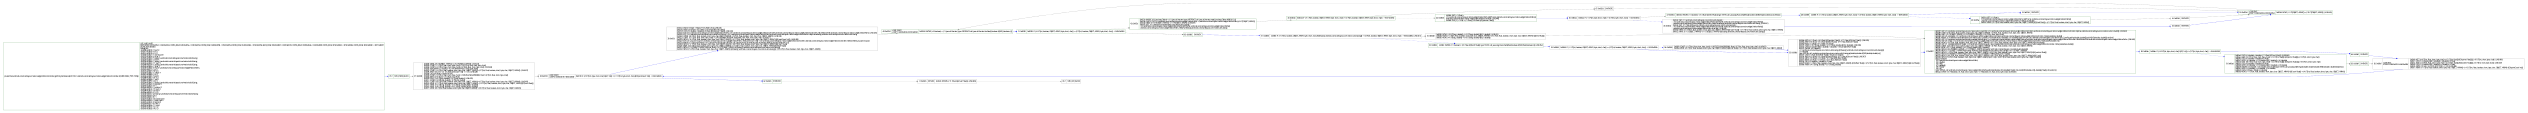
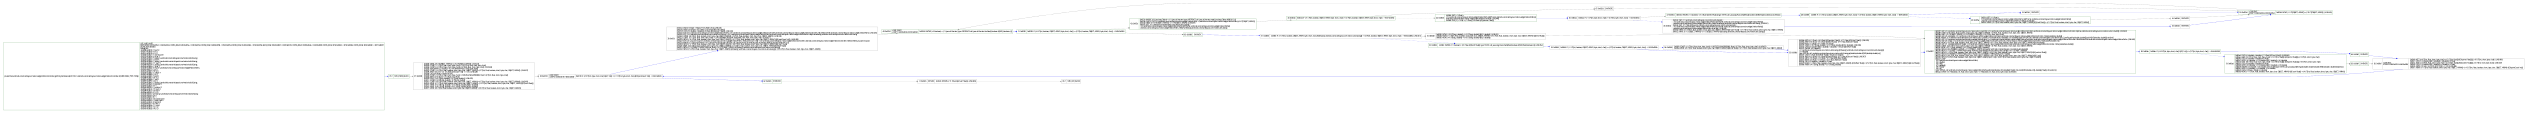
node "57: 0x0087": text "0x00a7: INVOKE" -> "0x00a7: LOOP"
